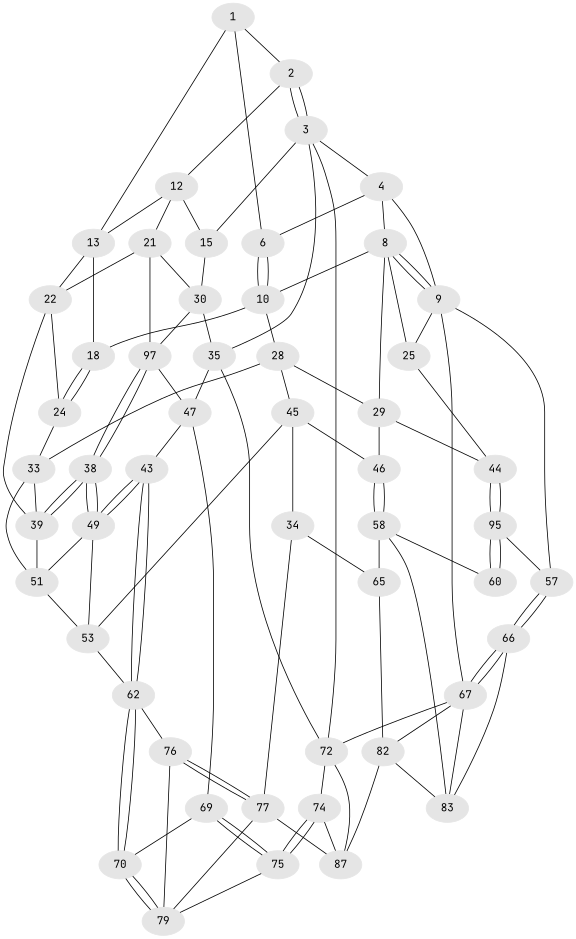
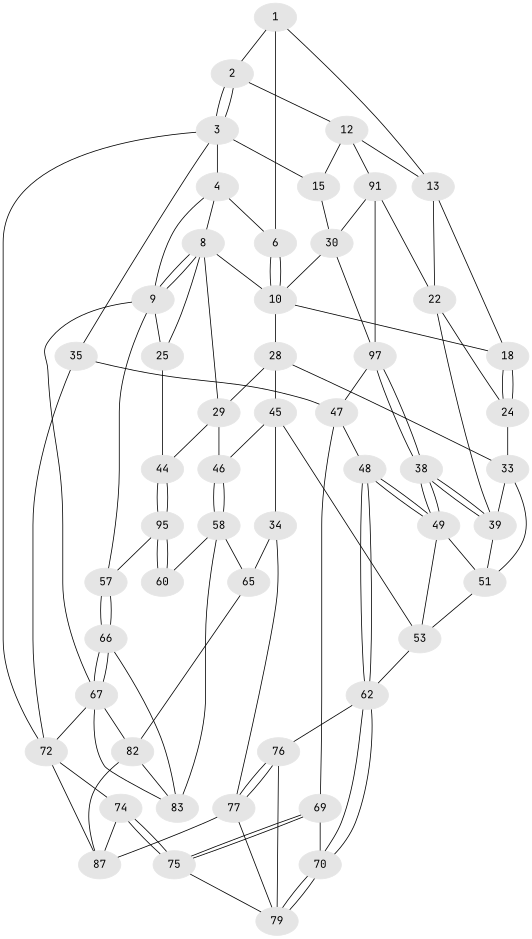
node "21": label "21" -> "91"
edge "30" -- "35": now "30" -- "10"
node "43": label "43" -> "48"
